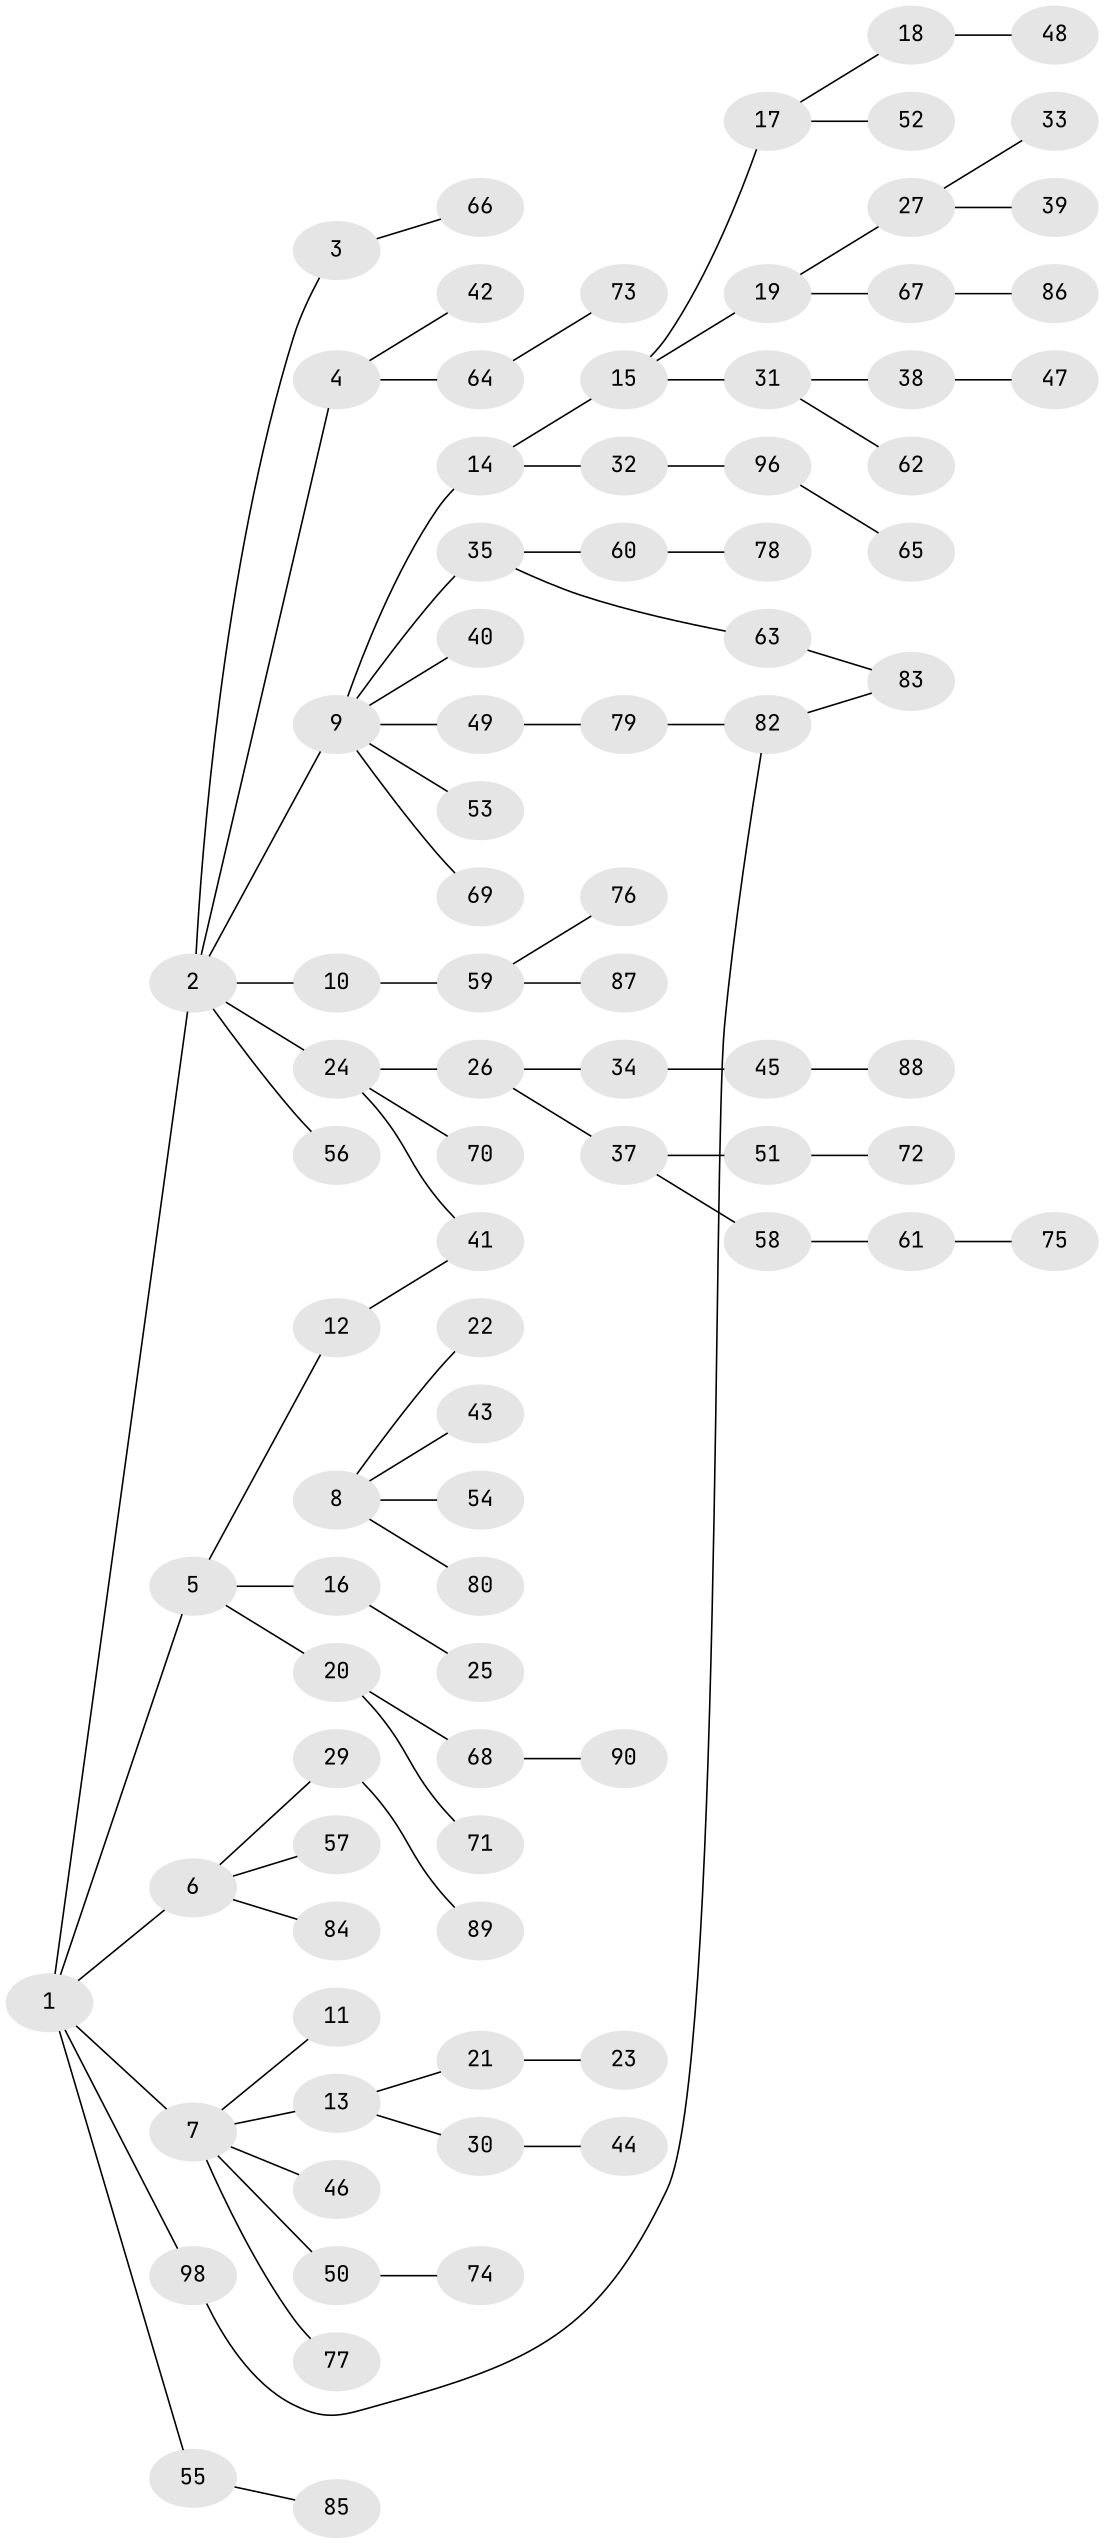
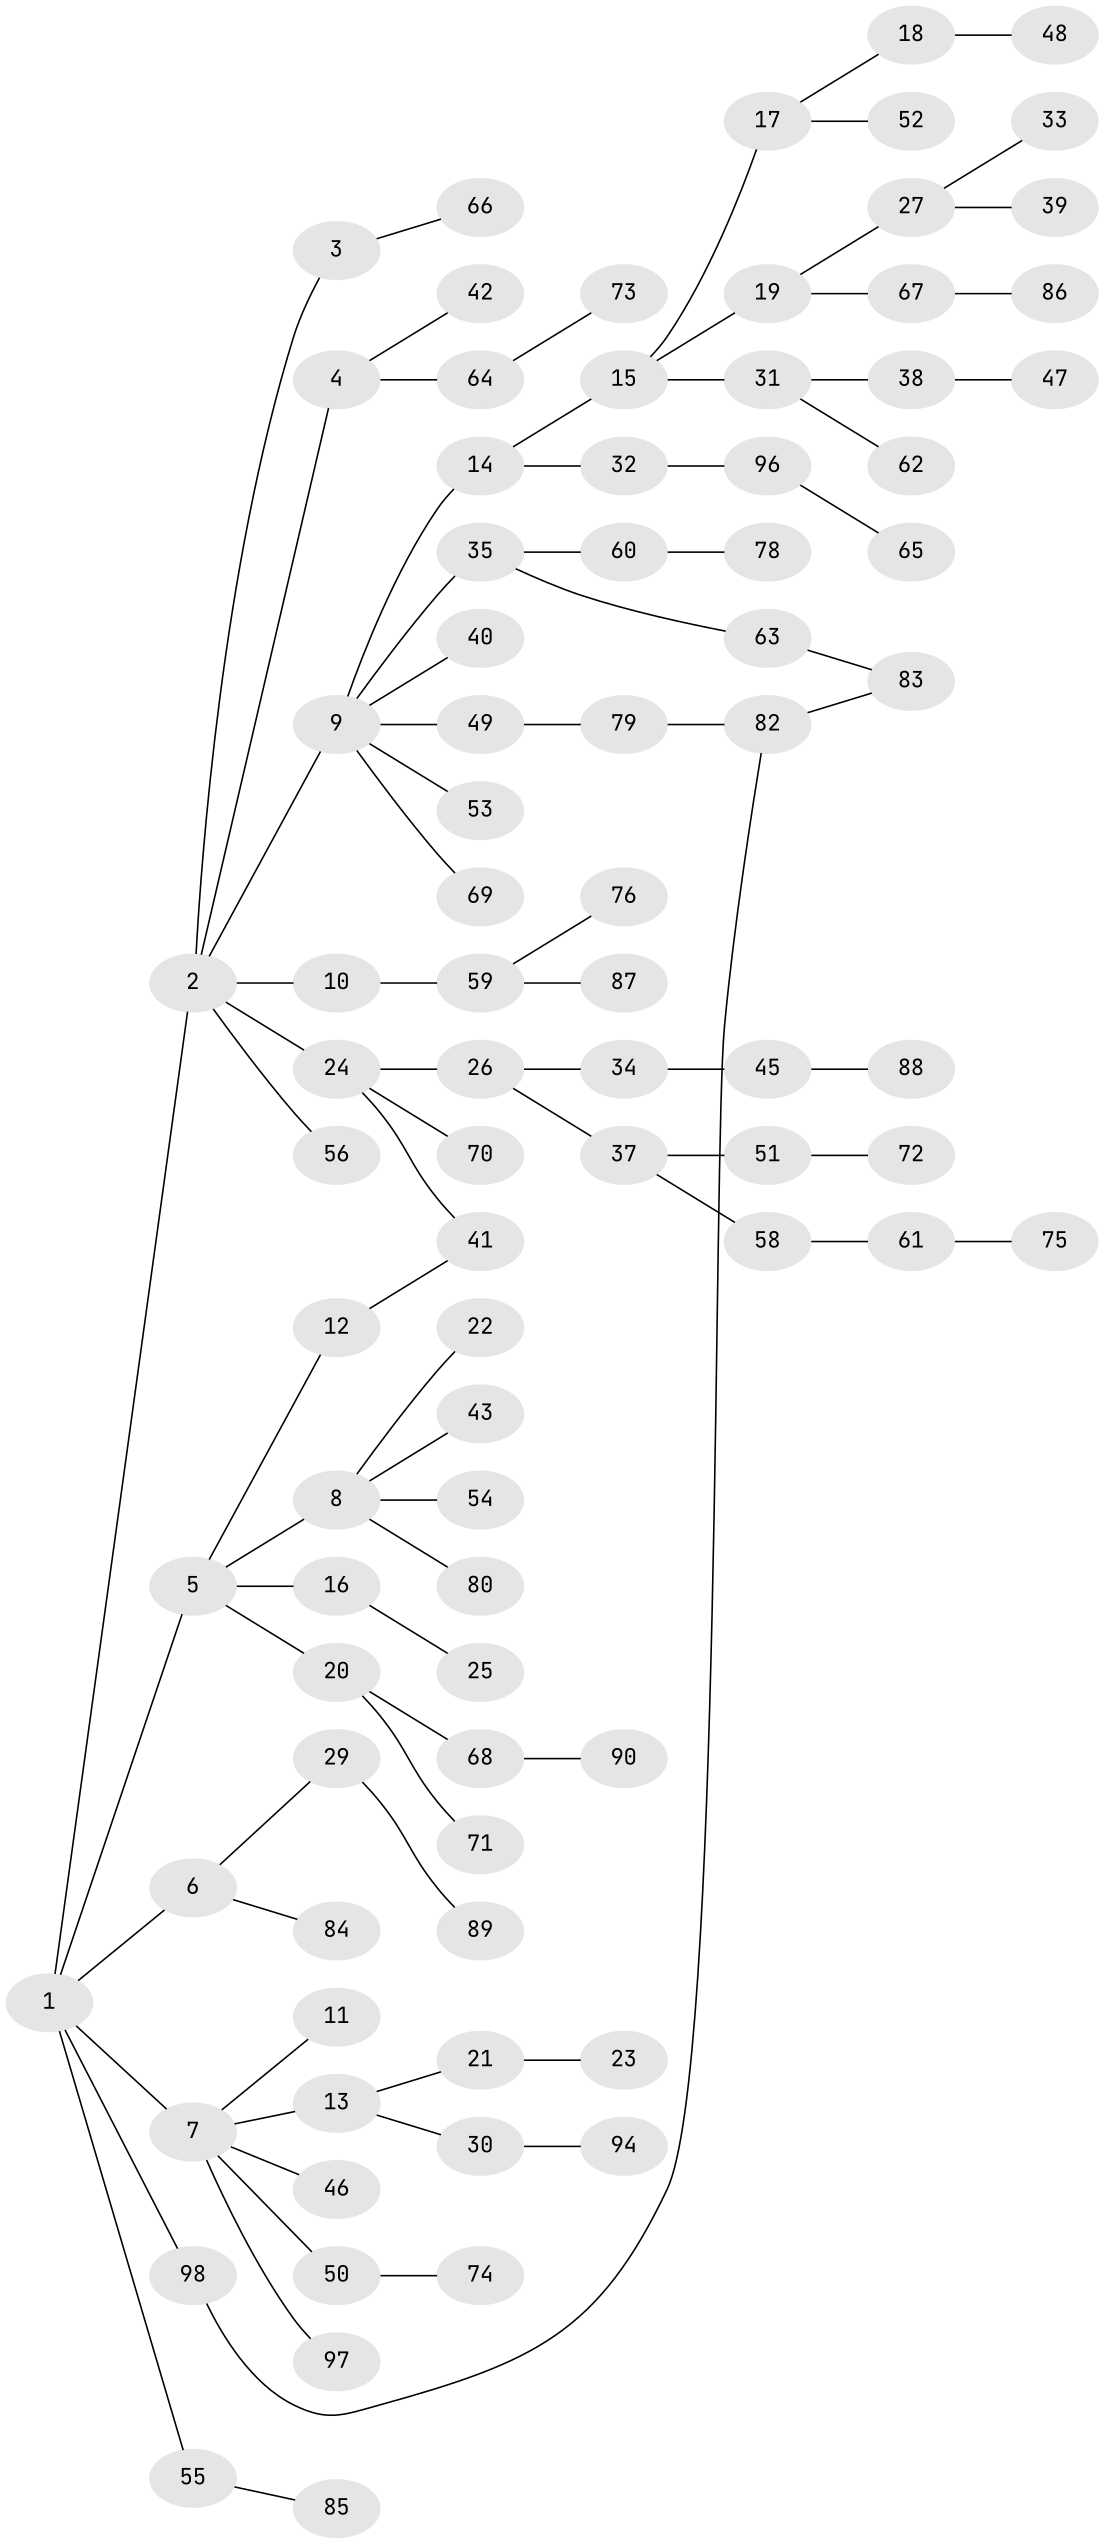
edge "8" -- "5": added
node "57": removed
node "44": label "44" -> "94"
node "77": label "77" -> "97"
